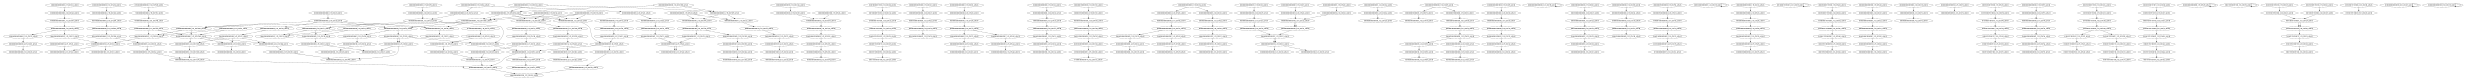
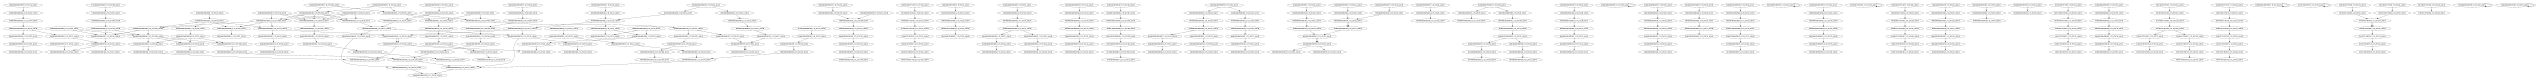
edge "000000000000000000_5-23_COV:20_LEN:18" -> "000000000000000000_4-22_COV:54_LEN:18": reversed
